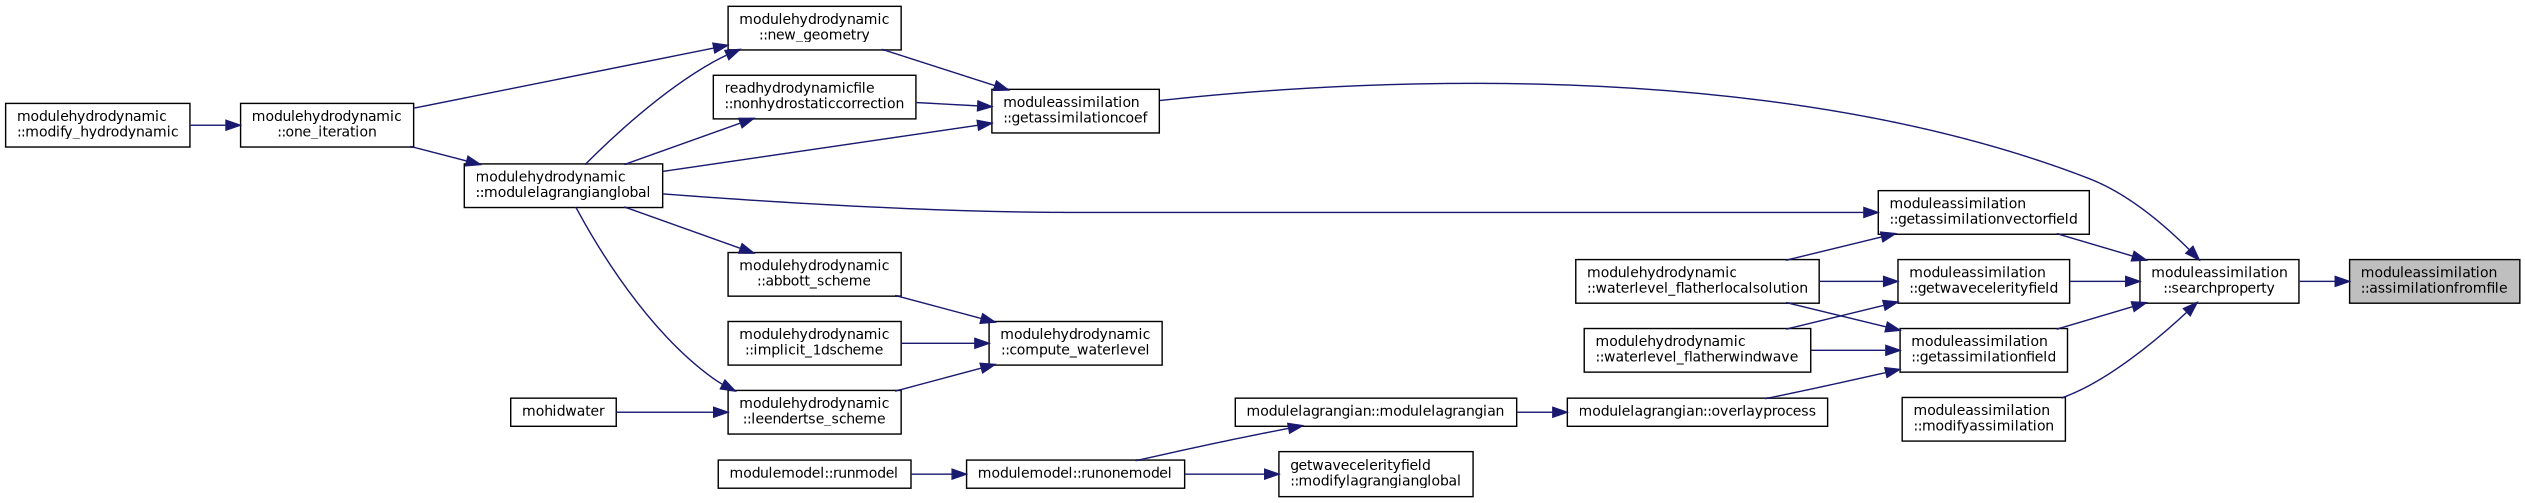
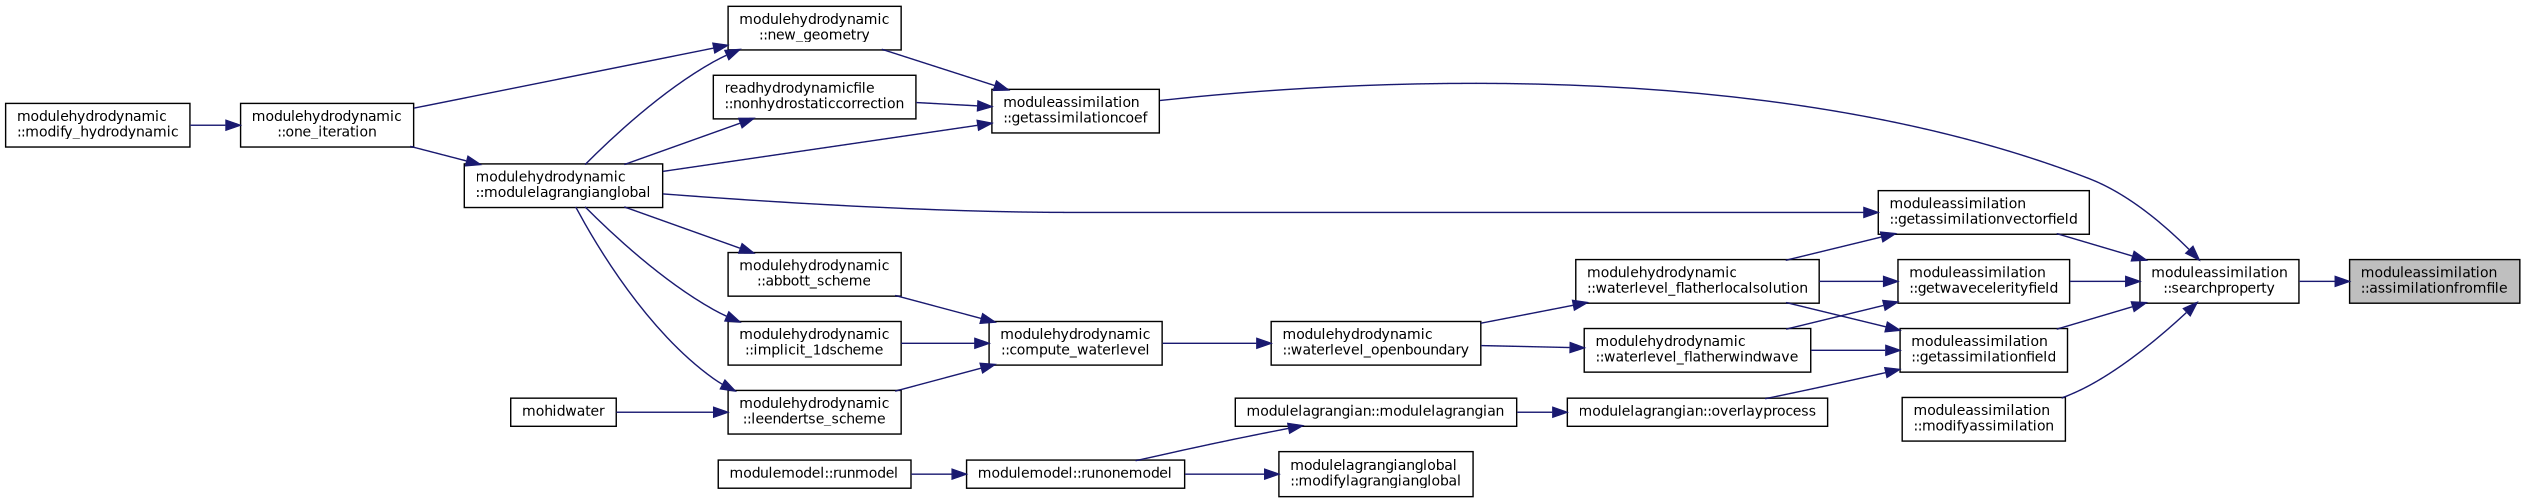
edge "modulehydrodynamic ::modulelagrangianglobal" -> "modulehydrodynamic ::implicit_1dscheme": added
node "modulehydrodynamic ::waterlevel_openboundary": added
node "getwavecelerityfield ::modifylagrangianglobal": label "getwavecelerityfield ::modifylagrangianglobal" -> "modulelagrangianglobal ::modifylagrangianglobal"
